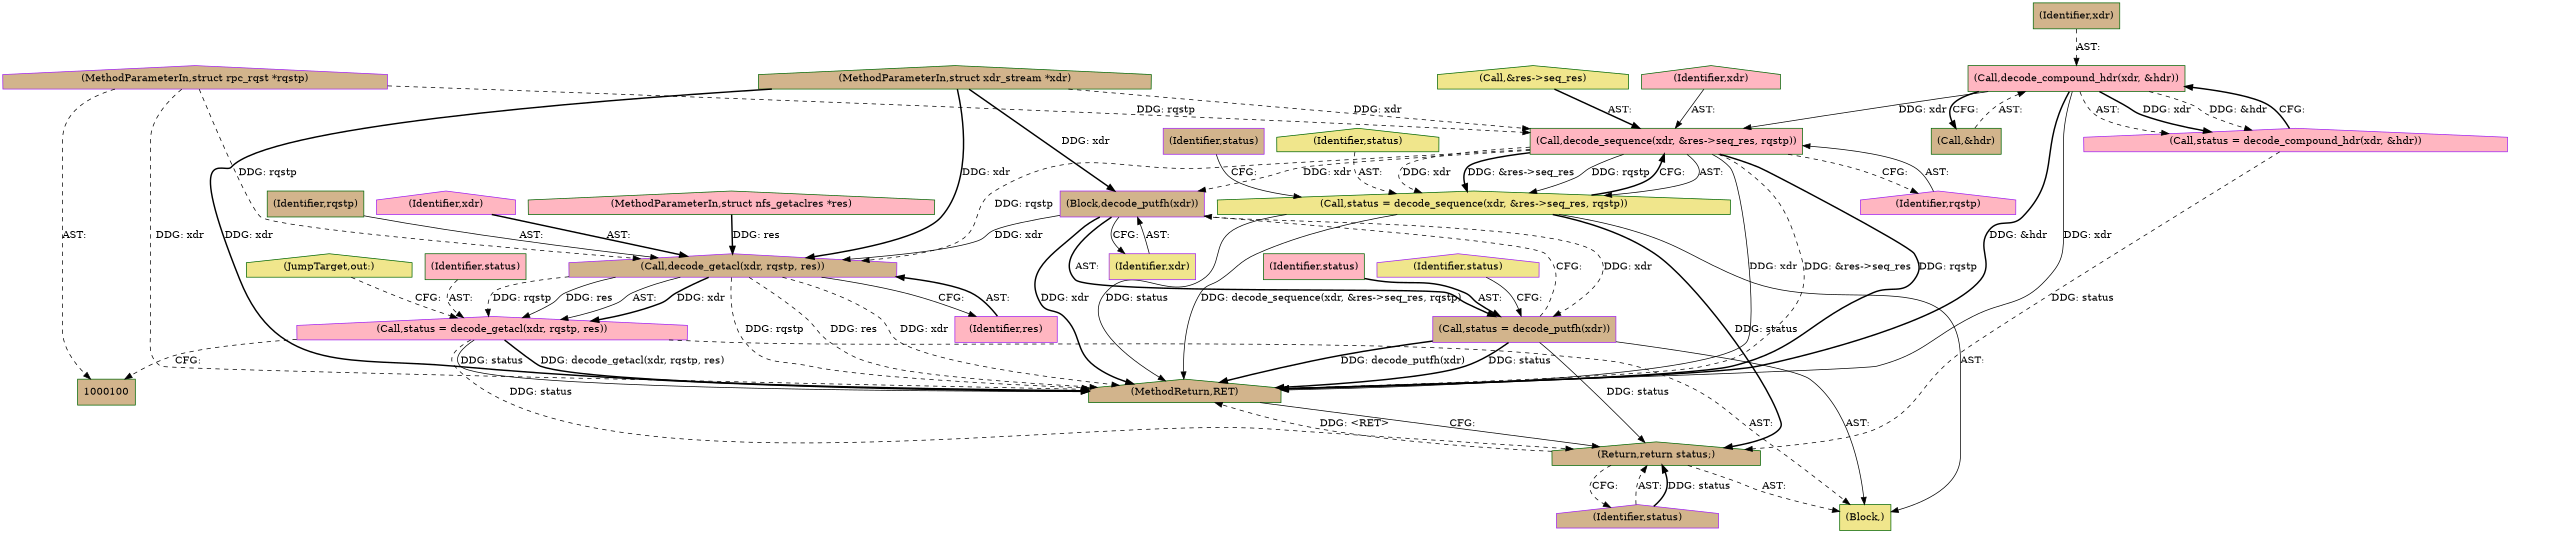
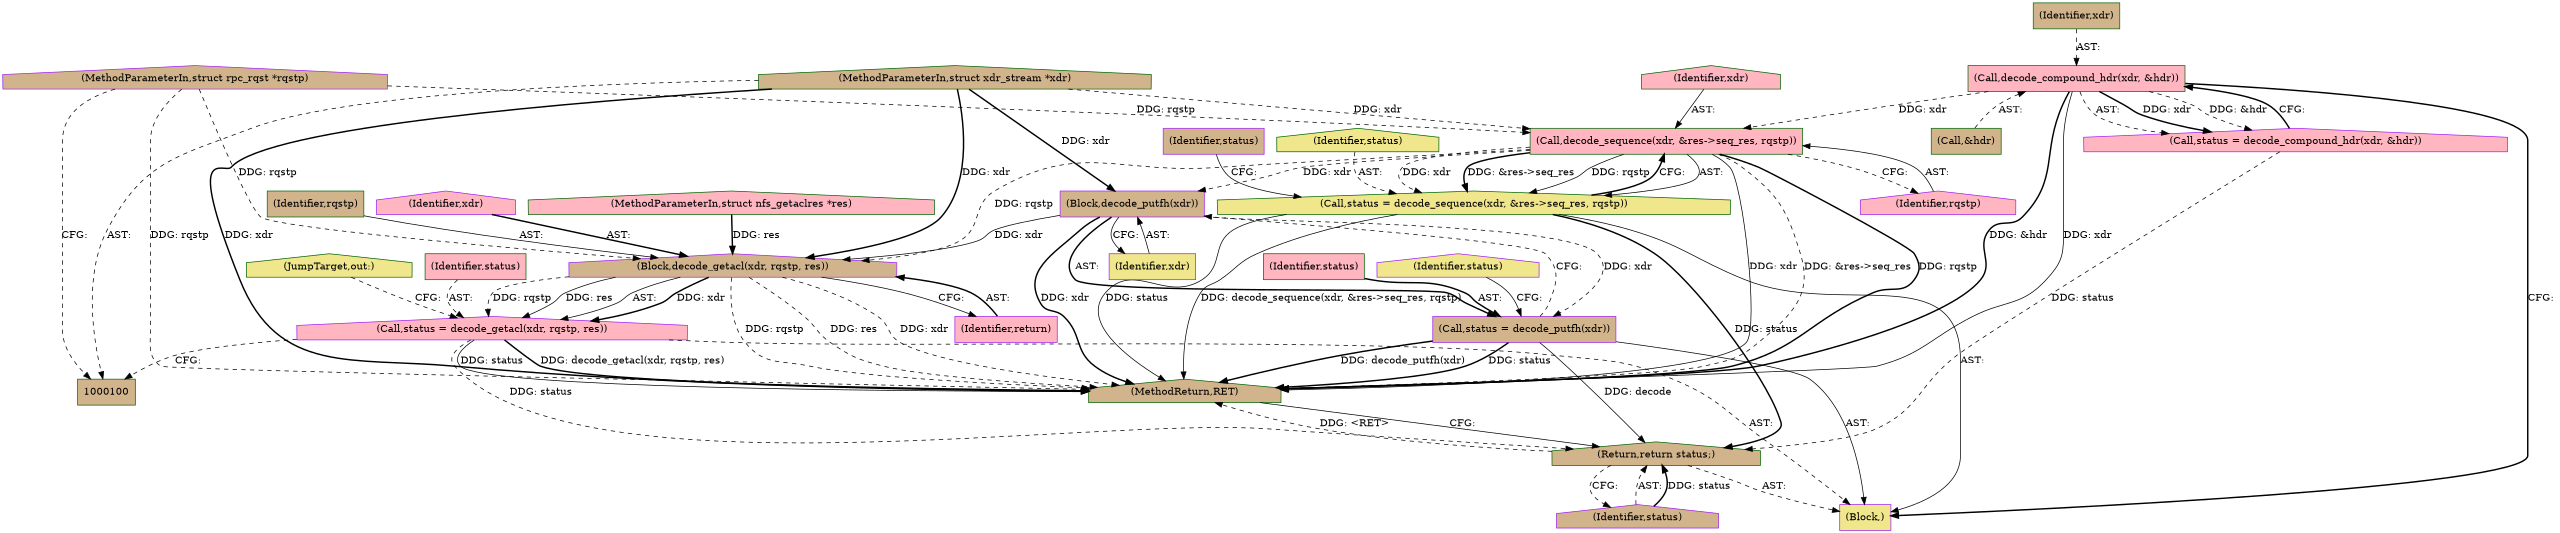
node "(Call,&res->seq_res)": removed
edge "(Call,decode_compound_hdr(xdr, &hdr))" -> "(Call,&hdr)": now "(Call,decode_compound_hdr(xdr, &hdr))" -> "(Block,)"
edge "(MethodParameterIn,struct xdr_stream *xdr)" -> "1000100": added, label "AST:"
edge "(Call,decode_compound_hdr(xdr, &hdr))" -> "(Call,decode_sequence(xdr, &res->seq_res, rqstp))": style solid -> dashed
edge "(MethodParameterIn,struct rpc_rqst *rqstp)" -> "1000100": label "AST: " -> "CFG: "
edge "(MethodParameterIn,struct rpc_rqst *rqstp)" -> "(MethodReturn,RET)": label "DDG: xdr" -> "DDG: rqstp"
node "(Call,decode_getacl(xdr, rqstp, res))": label "(Call,decode_getacl(xdr, rqstp, res))" -> "(Block,decode_getacl(xdr, rqstp, res))"
node "(Identifier,res)": label "(Identifier,res)" -> "(Identifier,return)"
edge "(Call,status = decode_putfh(xdr))" -> "(Return,return status;)": label "DDG: status" -> "DDG: decode"
node "(Block,)": color darkgreen -> purple
